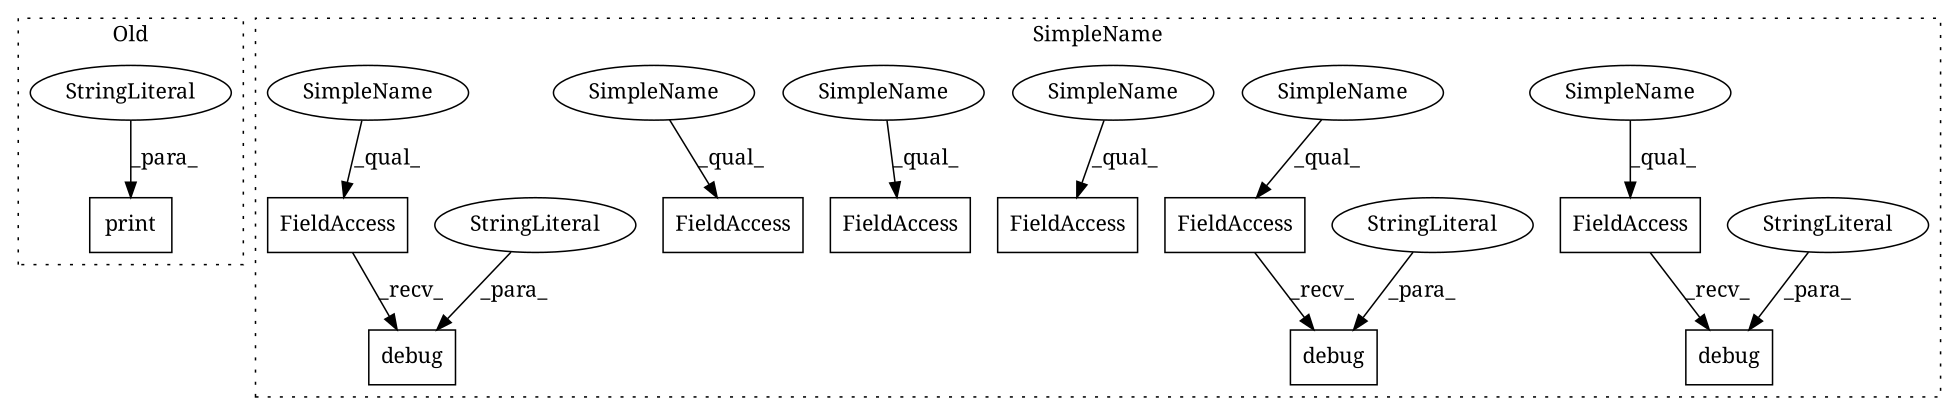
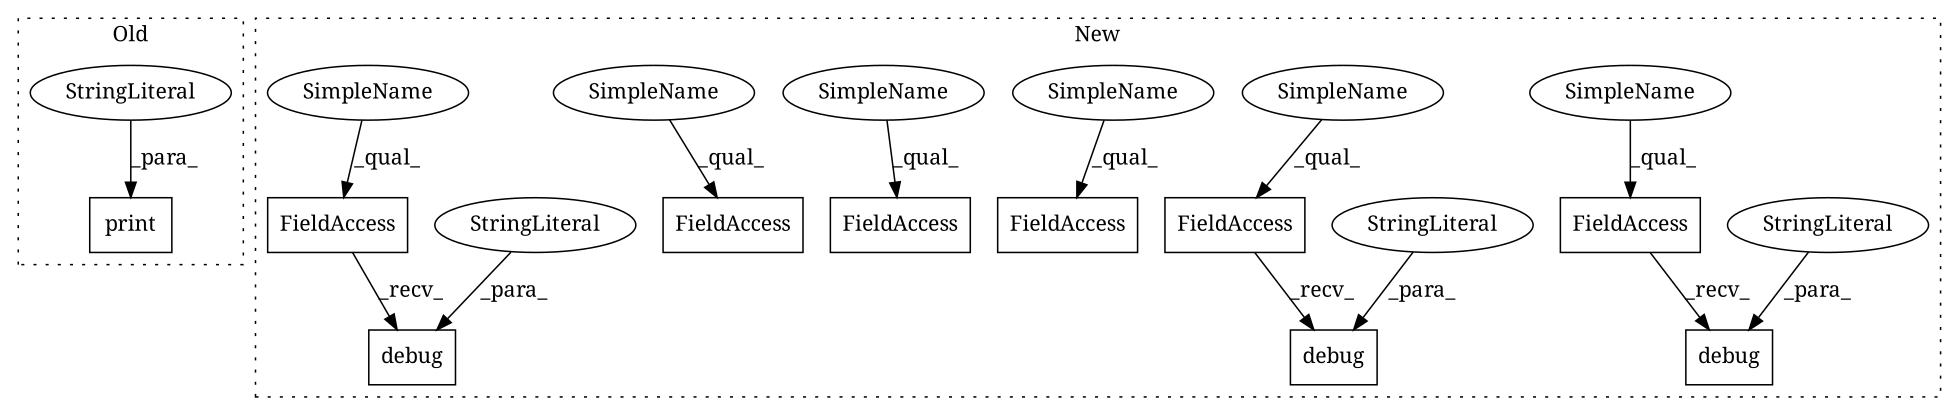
cluster "SimpleName": label "SimpleName" -> "New"
